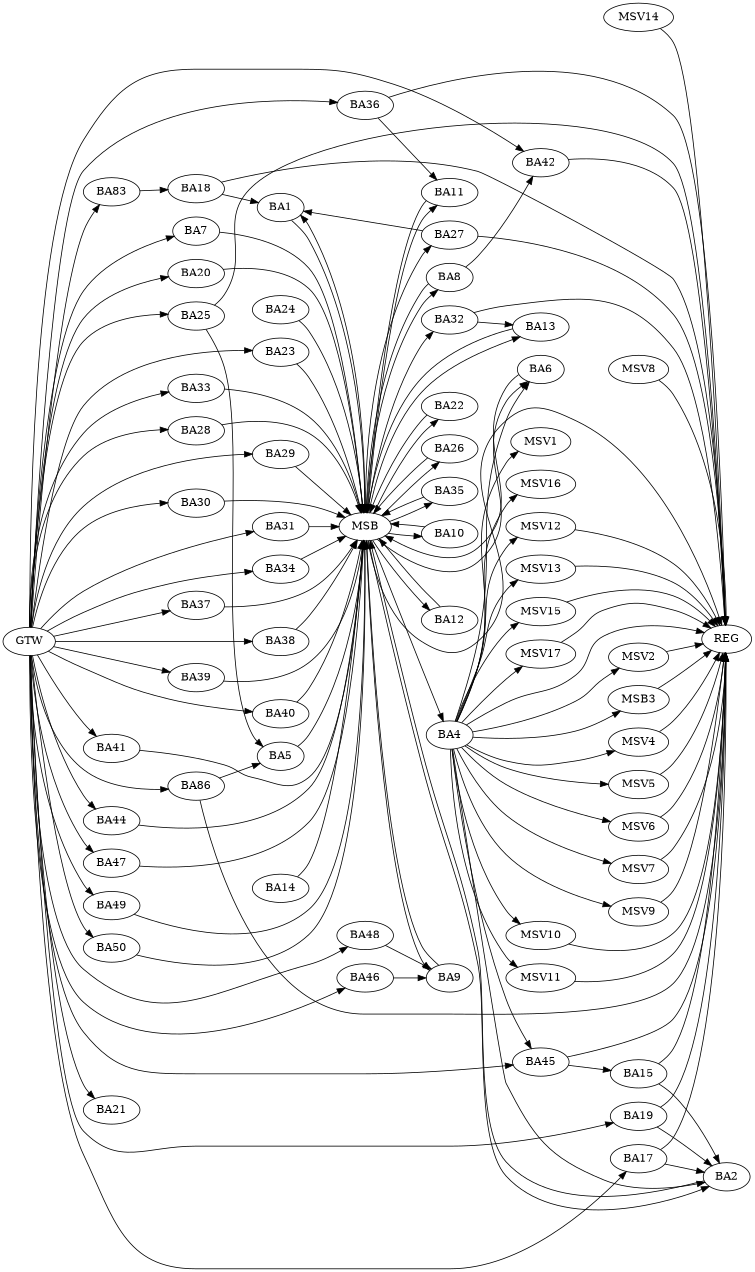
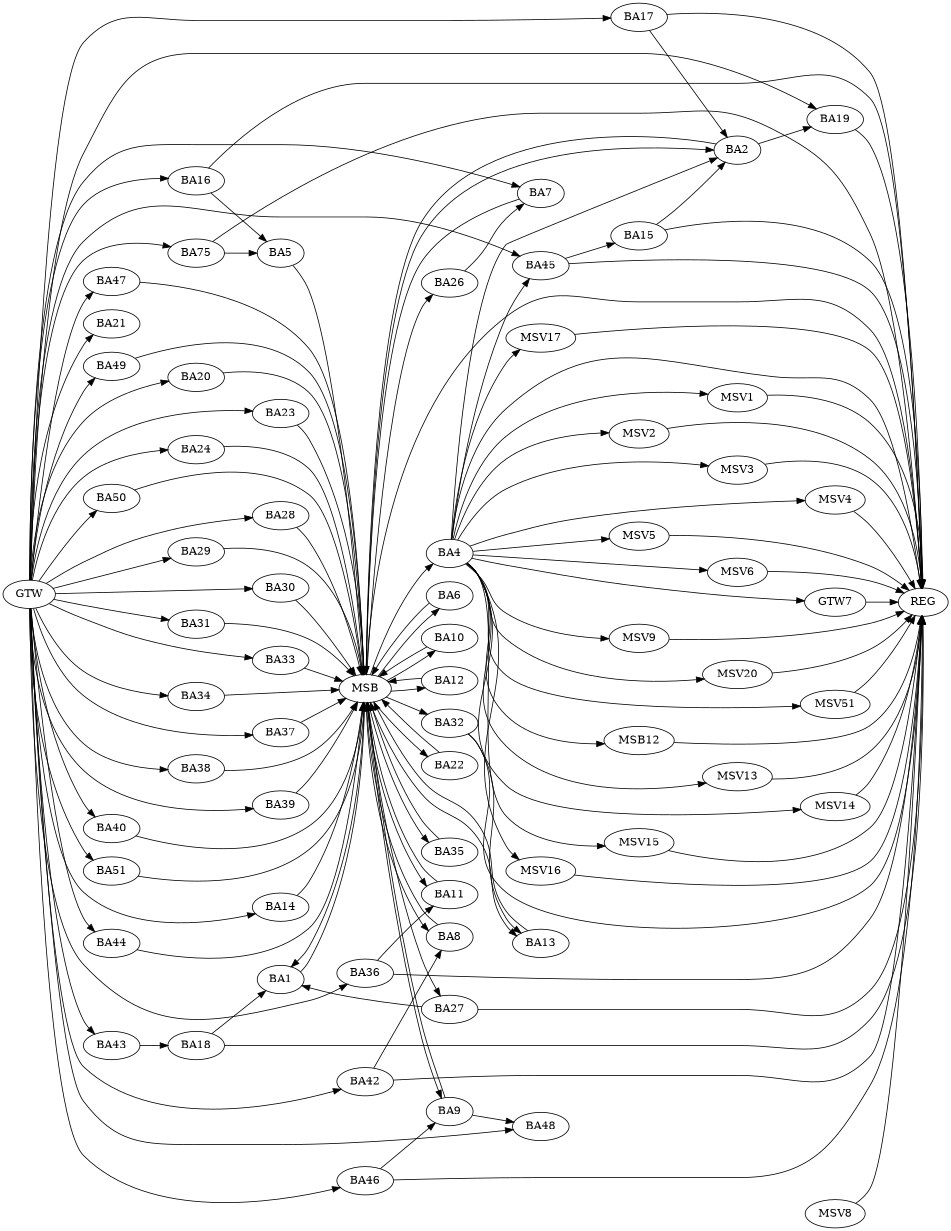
node "BA83": label "BA83" -> "BA43"
edge "BA8" -> "BA42": reversed
node "BA25": label "BA25" -> "BA75"
edge "MSV1" -> "REG": added
edge "BA4" -> "BA6": now "BA4" -> "MSV14"
edge "BA26" -> "MSB": now "BA26" -> "BA7"
edge "GTW" -> "BA24": added
node "MSV12": label "MSV12" -> "MSB12"
node "MSB3": label "MSB3" -> "MSV3"
node "BA41": label "BA41" -> "BA51"
node "BA86": label "BA86" -> "BA16"
edge "GTW" -> "BA14": added
node "MSV7": label "MSV7" -> "GTW7"
edge "MSV16" -> "REG": added
node "MSV10": label "MSV10" -> "MSV20"
edge "BA48" -> "BA9": reversed
node "MSV11": label "MSV11" -> "MSV51"
edge "BA46" -> "REG": added
edge "BA19" -> "BA2": reversed
